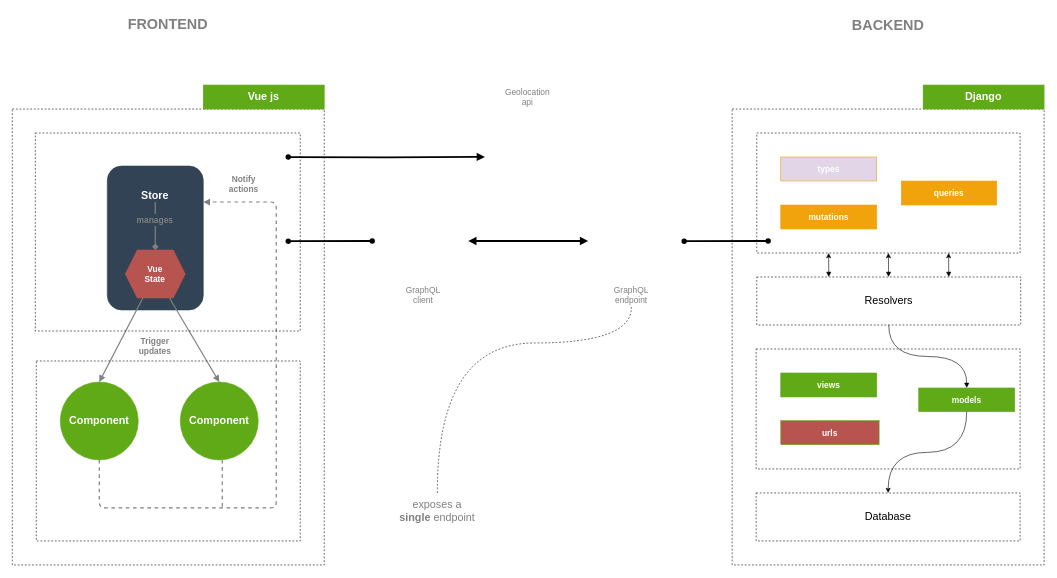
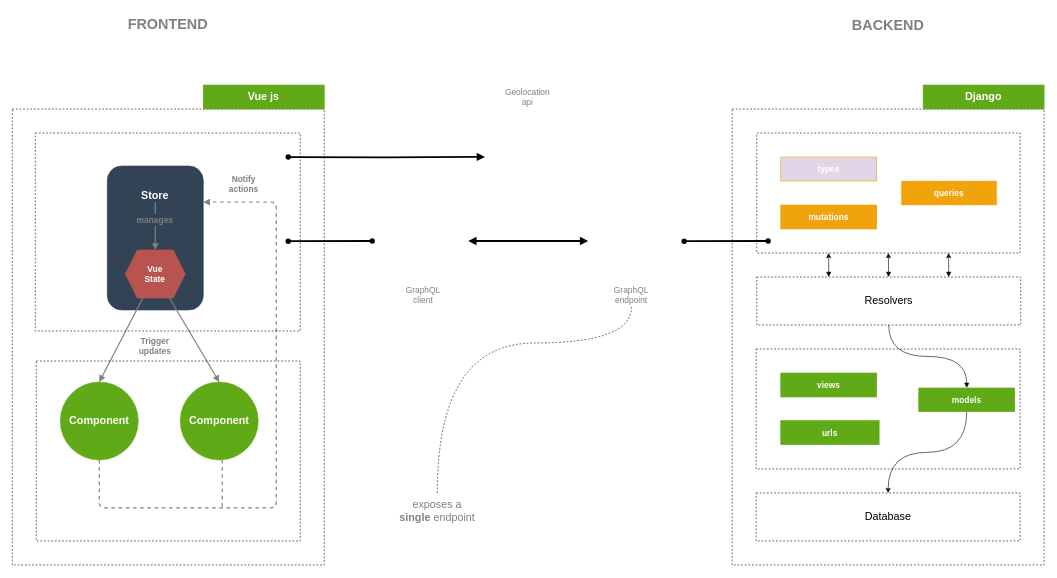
node "queries": style solid -> dashed
edge "manages" -> "VueState": arrowhead diamond -> block
node "urls": fillcolor #b85450 -> #60a917
